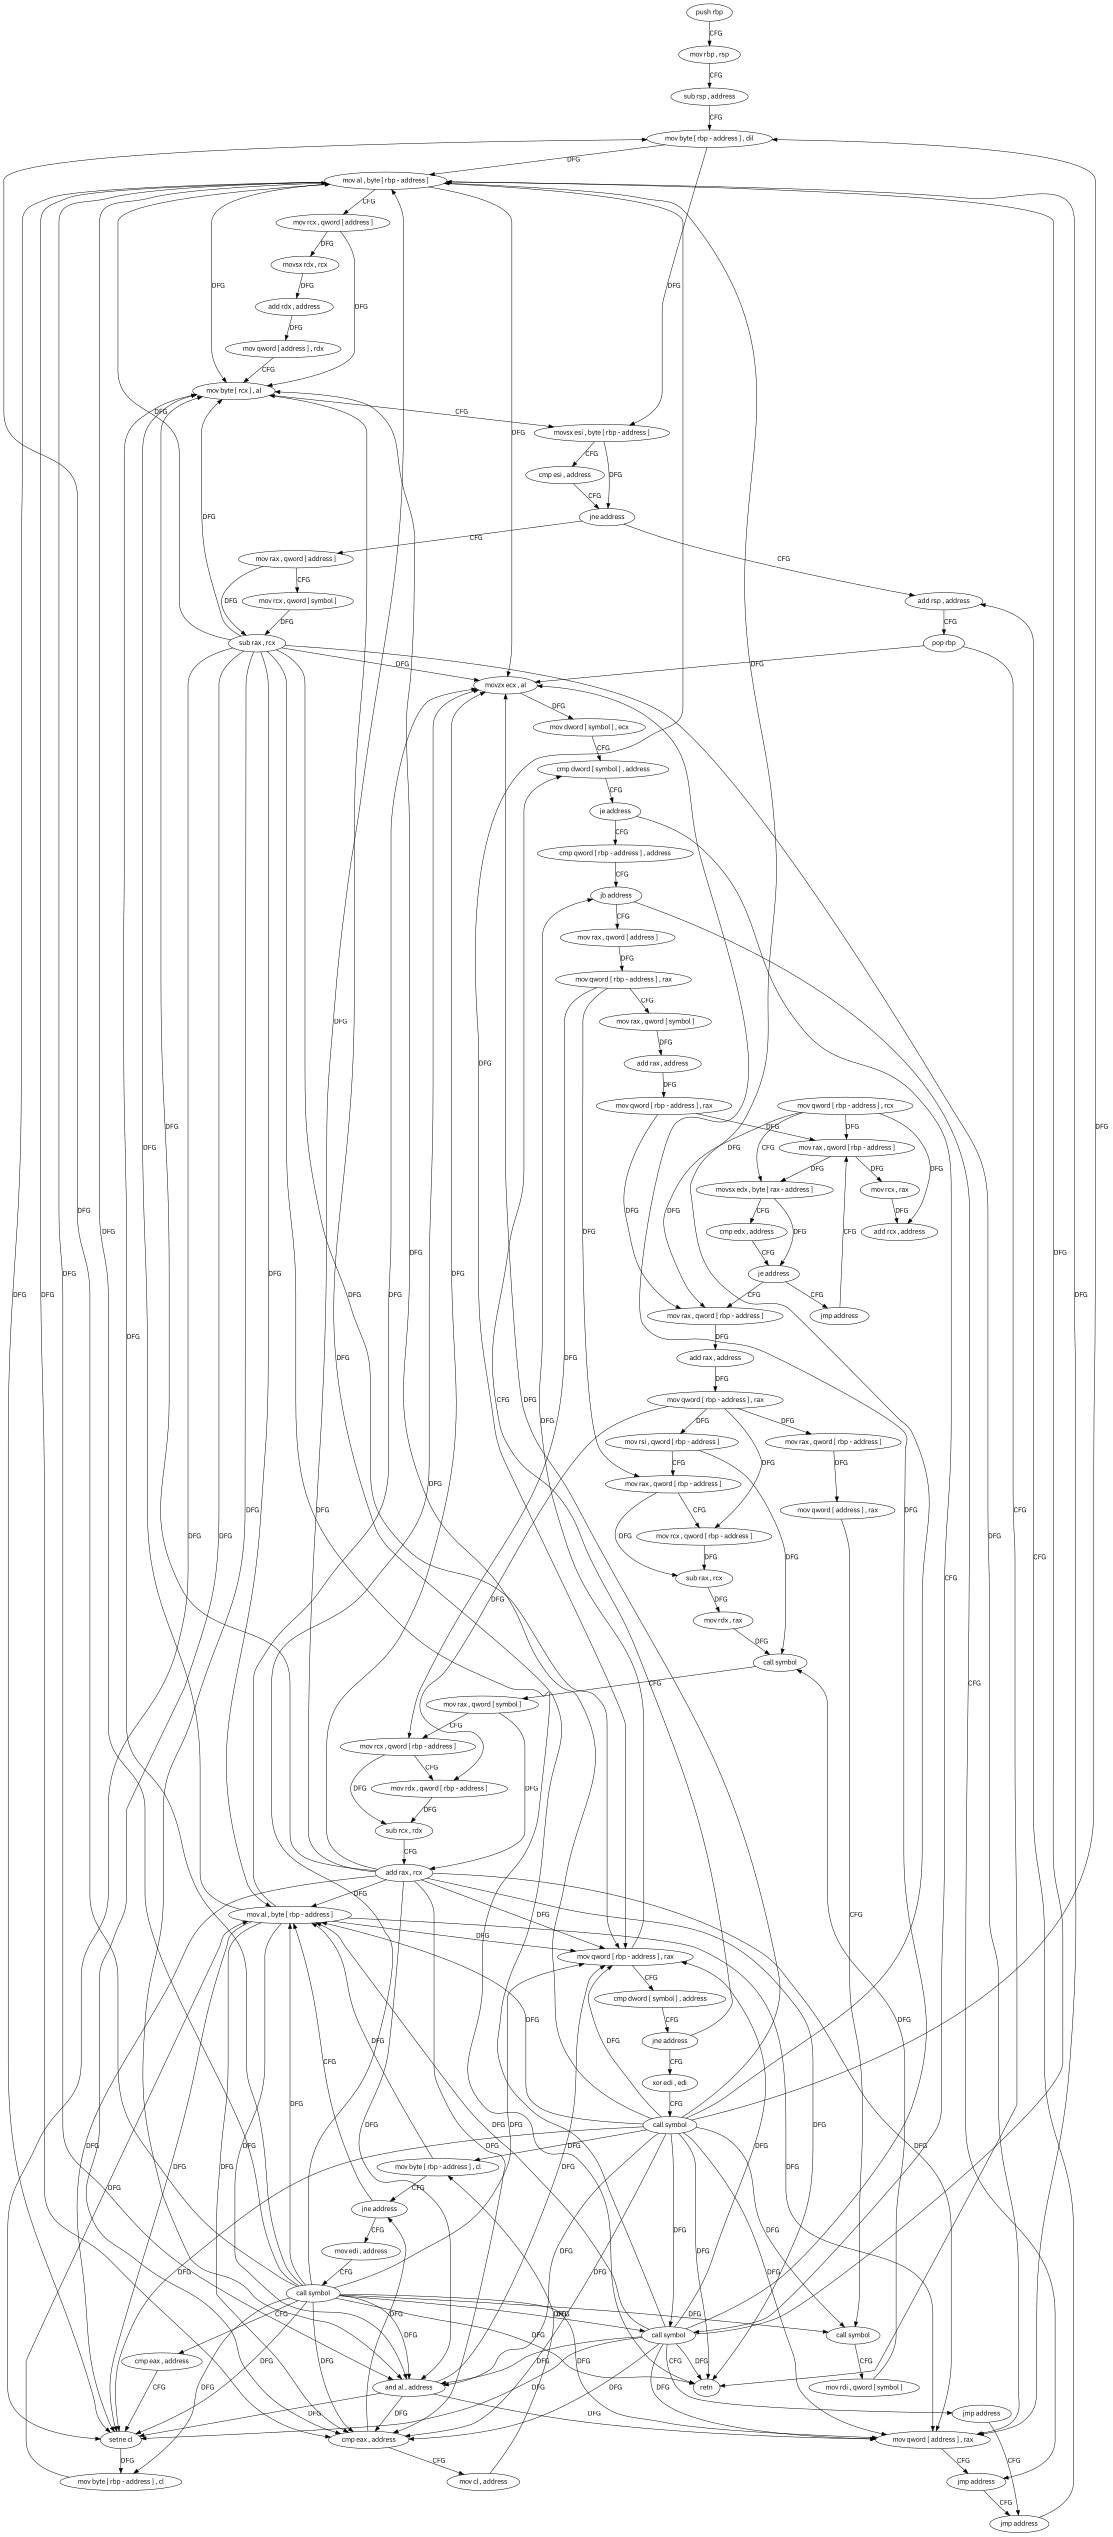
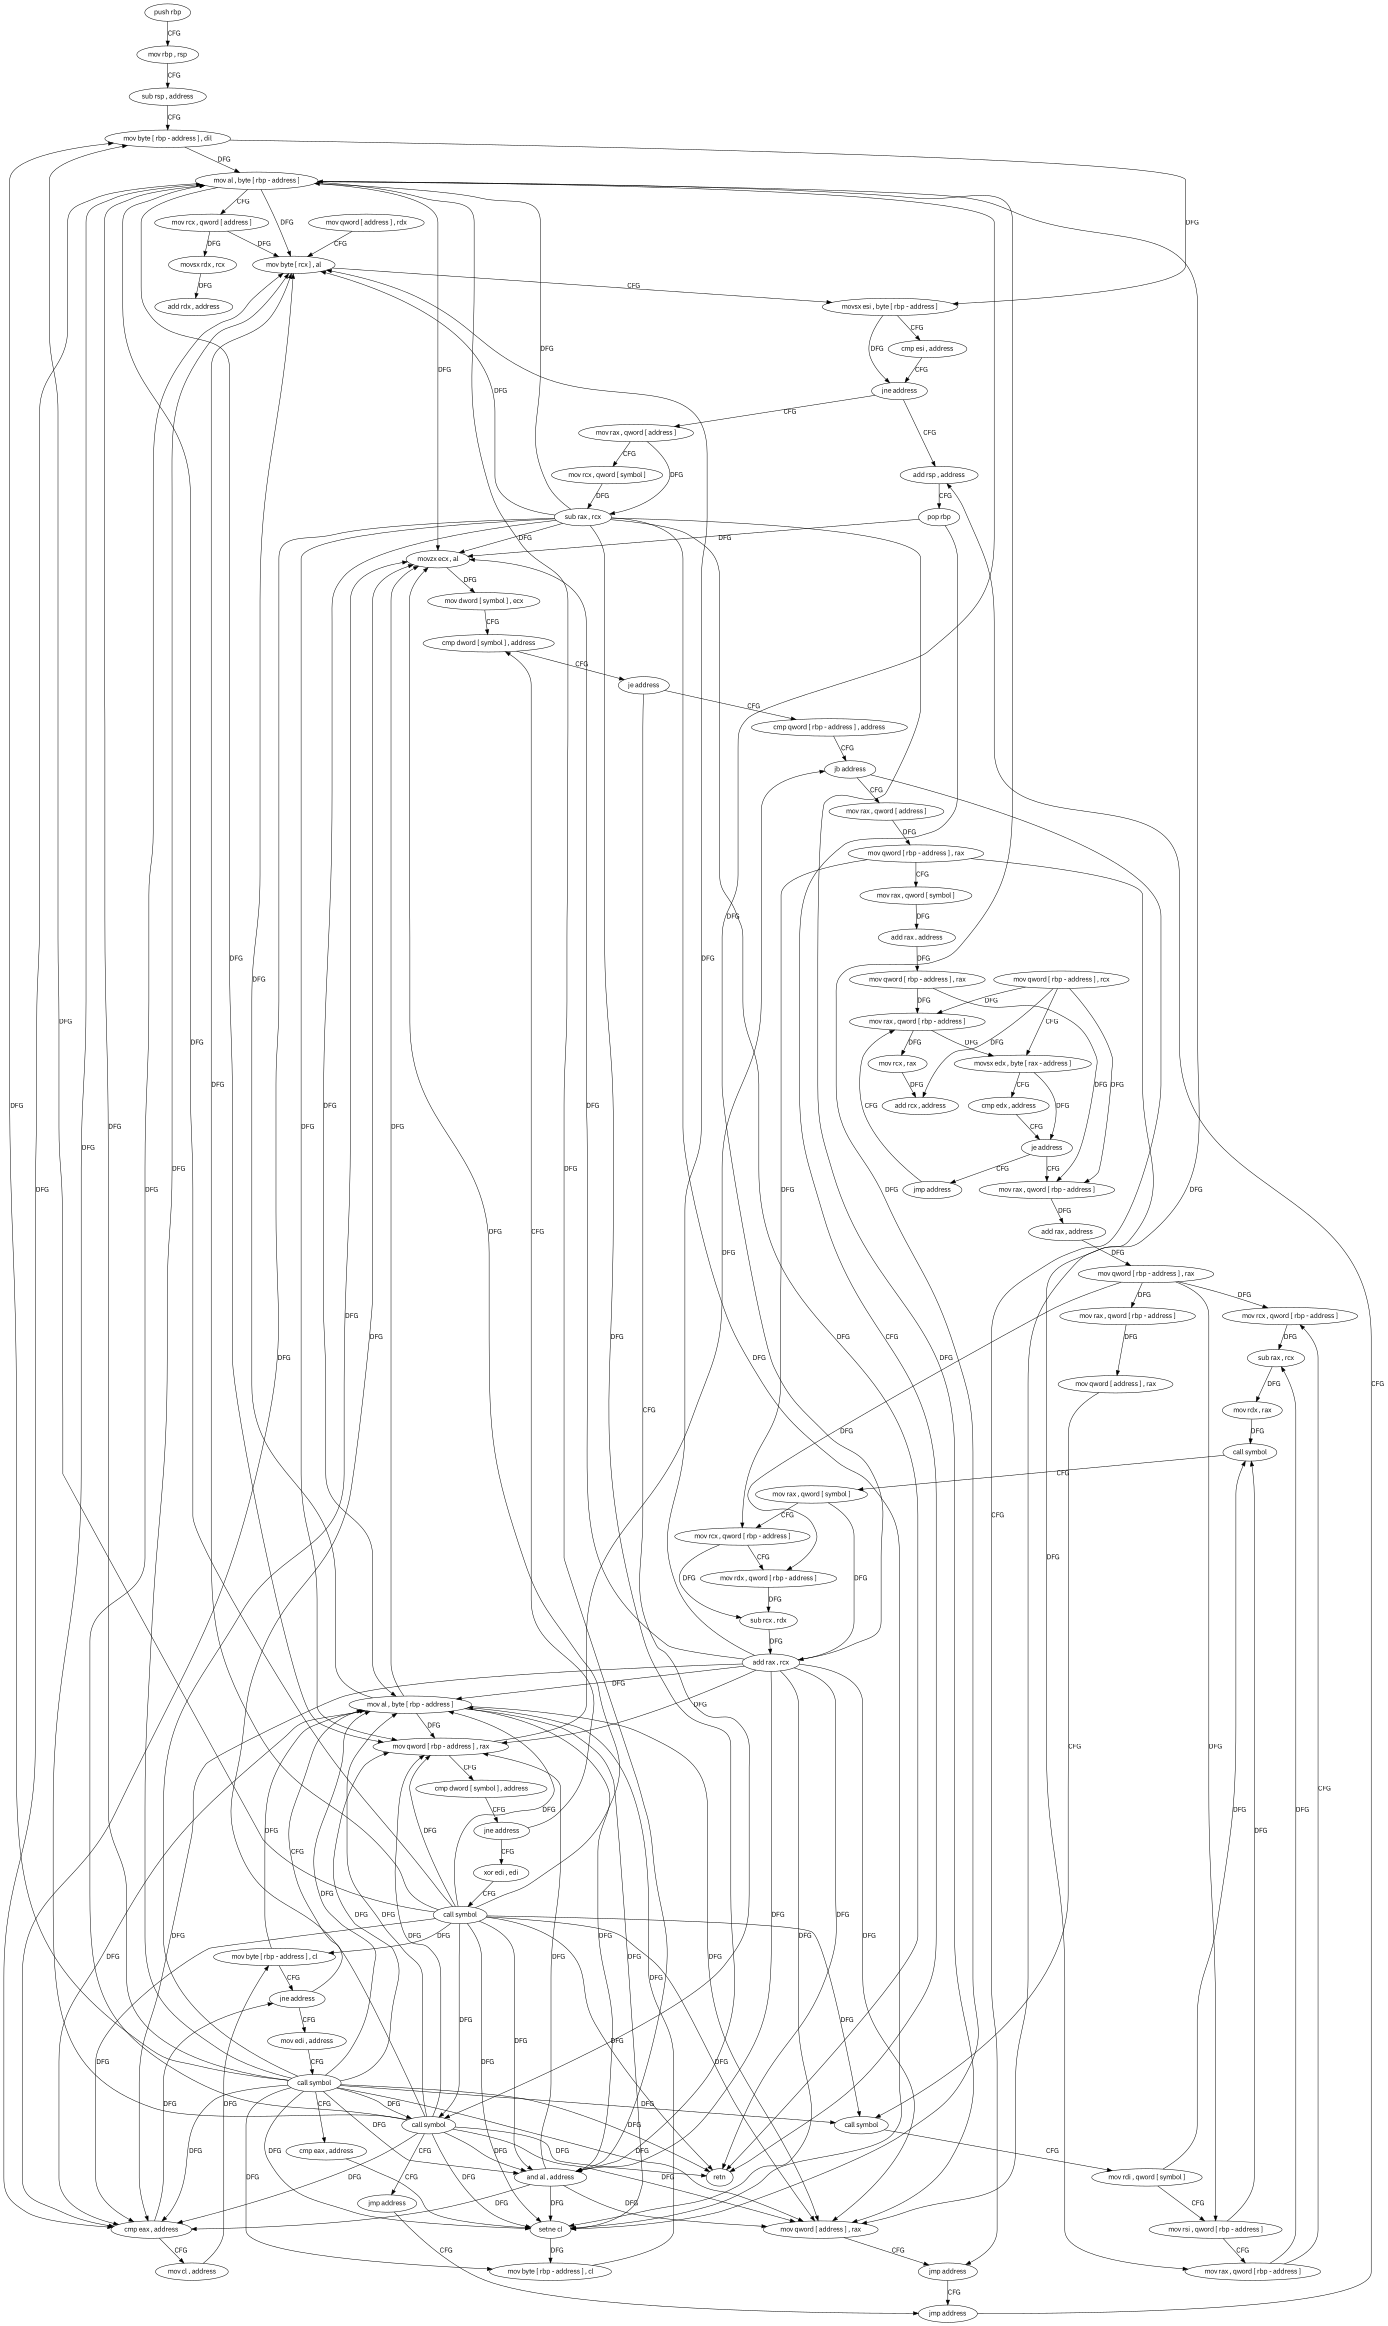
edge "add rdx , address" -> "mov qword [ address ] , rdx": removed, label "DFG"
edge "sub rcx , rdx" -> "add rax , rcx": label "CFG" -> "DFG"
edge "mov rdi , qword [ symbol ]" -> "mov rsi , qword [ rbp - address ]": added, label "CFG"
